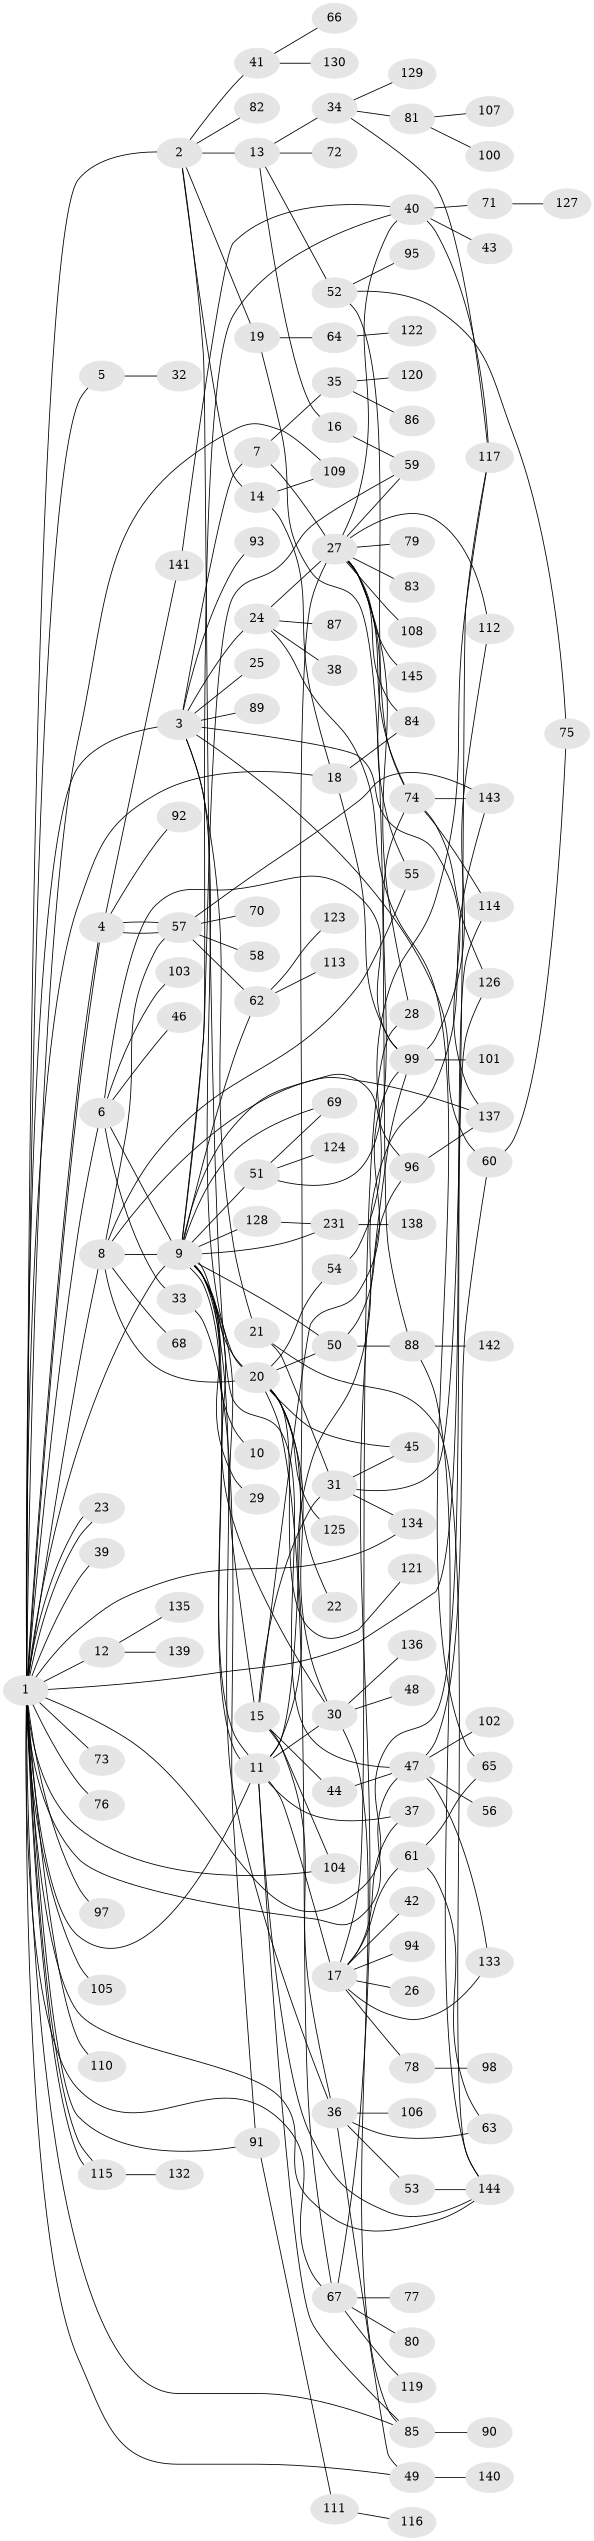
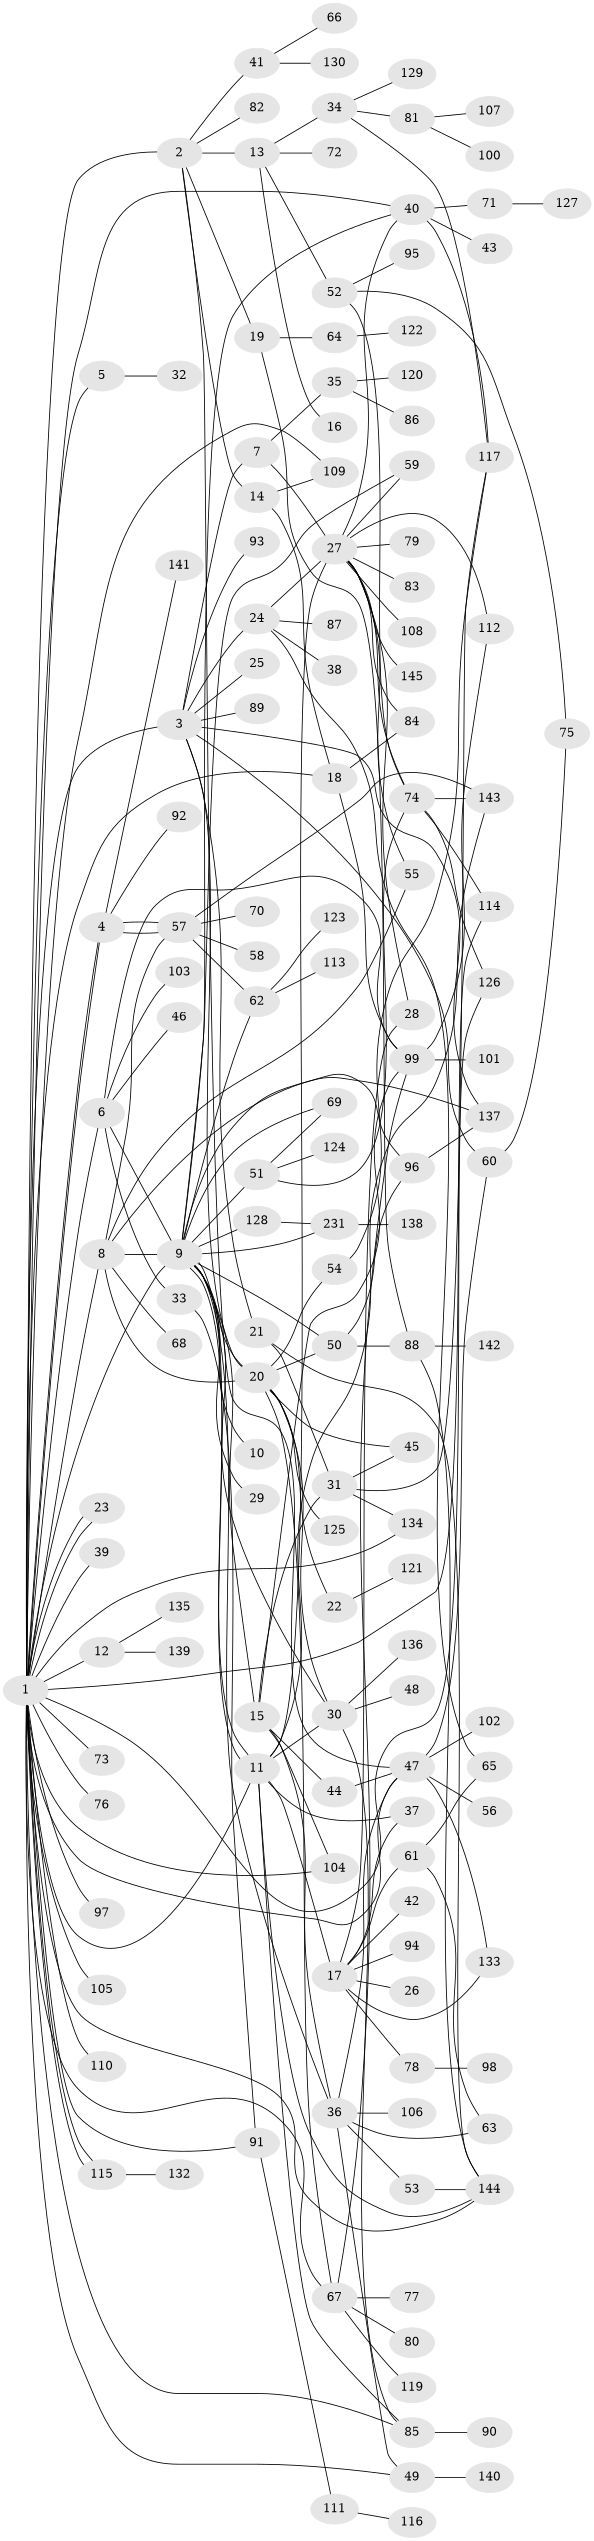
edge "40" -- "141": now "40" -- "1"
edge "16" -- "59": removed
edge "20" -- "121": now "22" -- "121"
edge "47" -- "36": added
